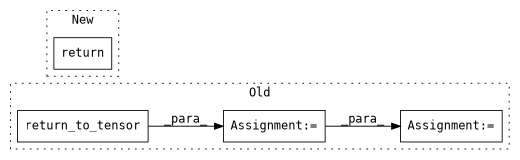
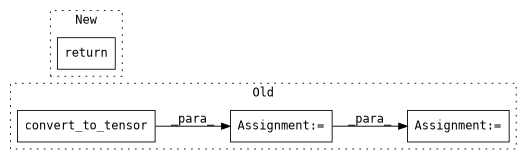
node "return_to_tensor": label "return_to_tensor" -> "convert_to_tensor"
